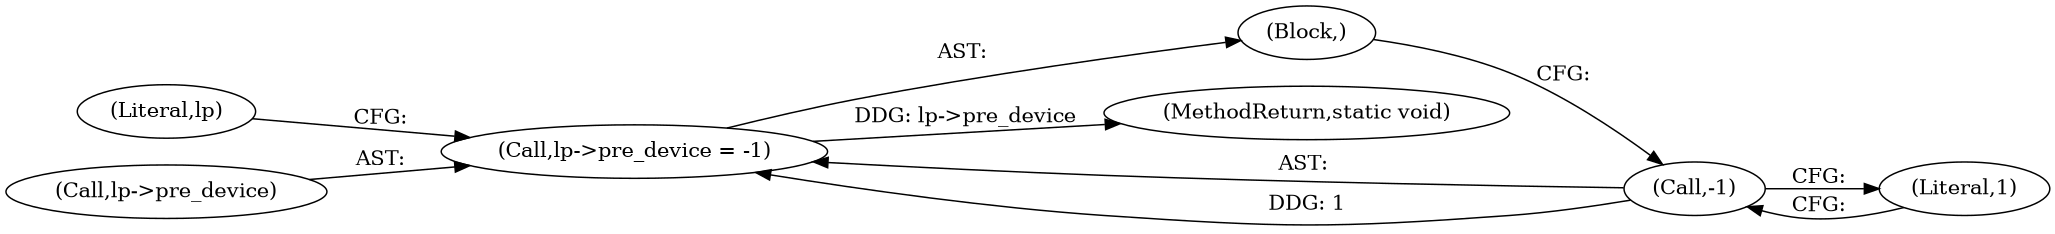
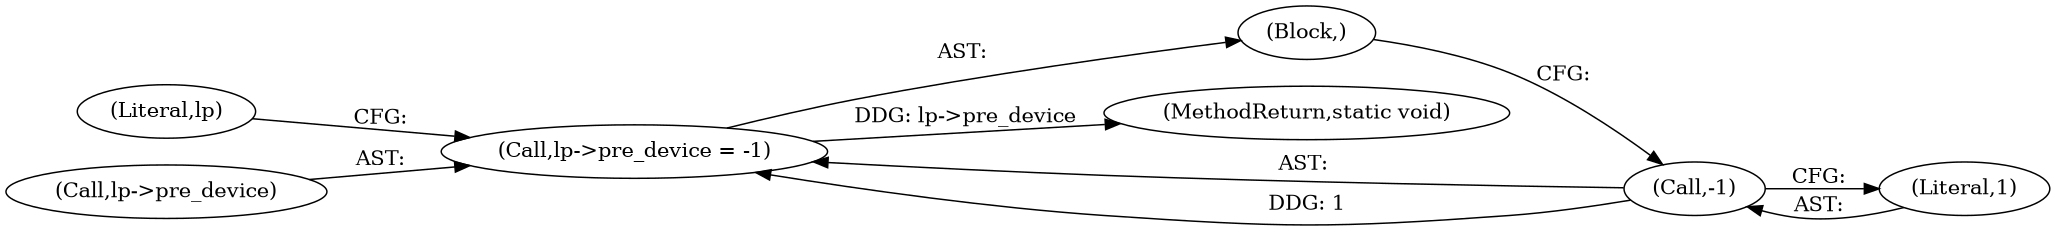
edge "(Literal,1)" -> "(Call,-1)": label "CFG: " -> "AST: "
